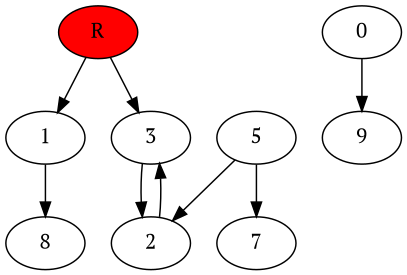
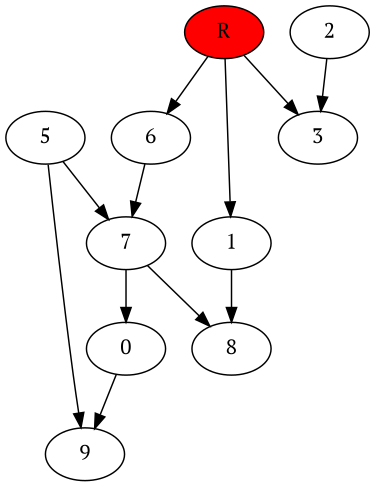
node "6": added
edge "3" -> "2": removed
edge "5" -> "2": now "5" -> "9"
edge "7" -> "0": added
edge "7" -> "8": added
